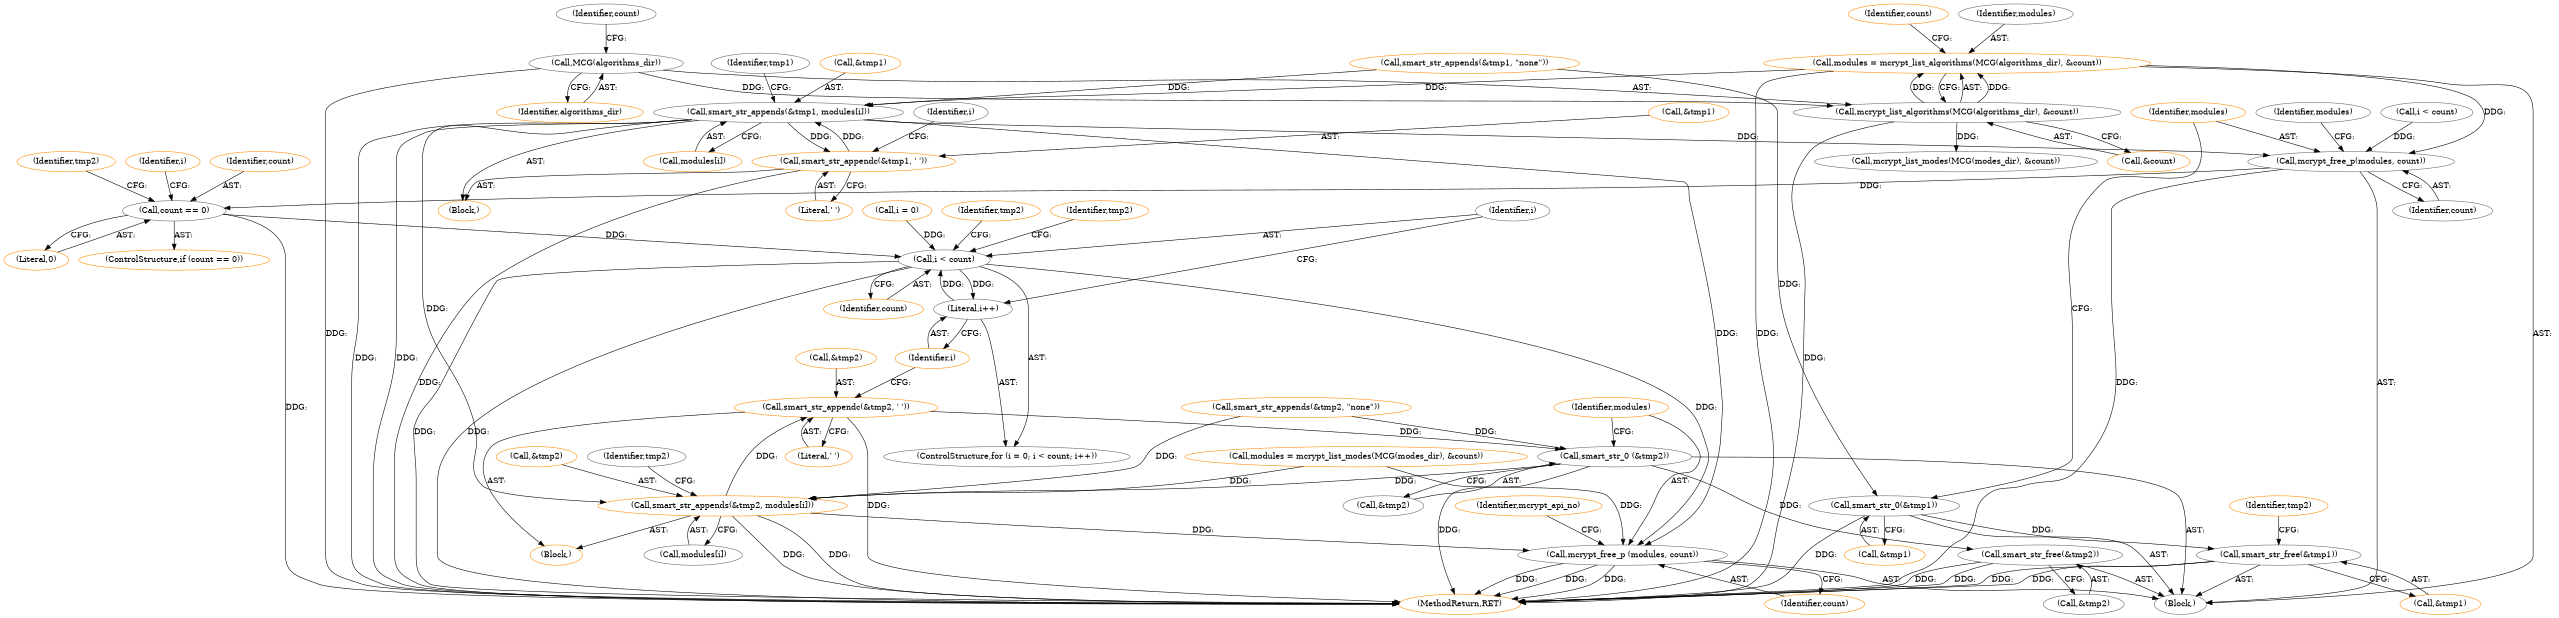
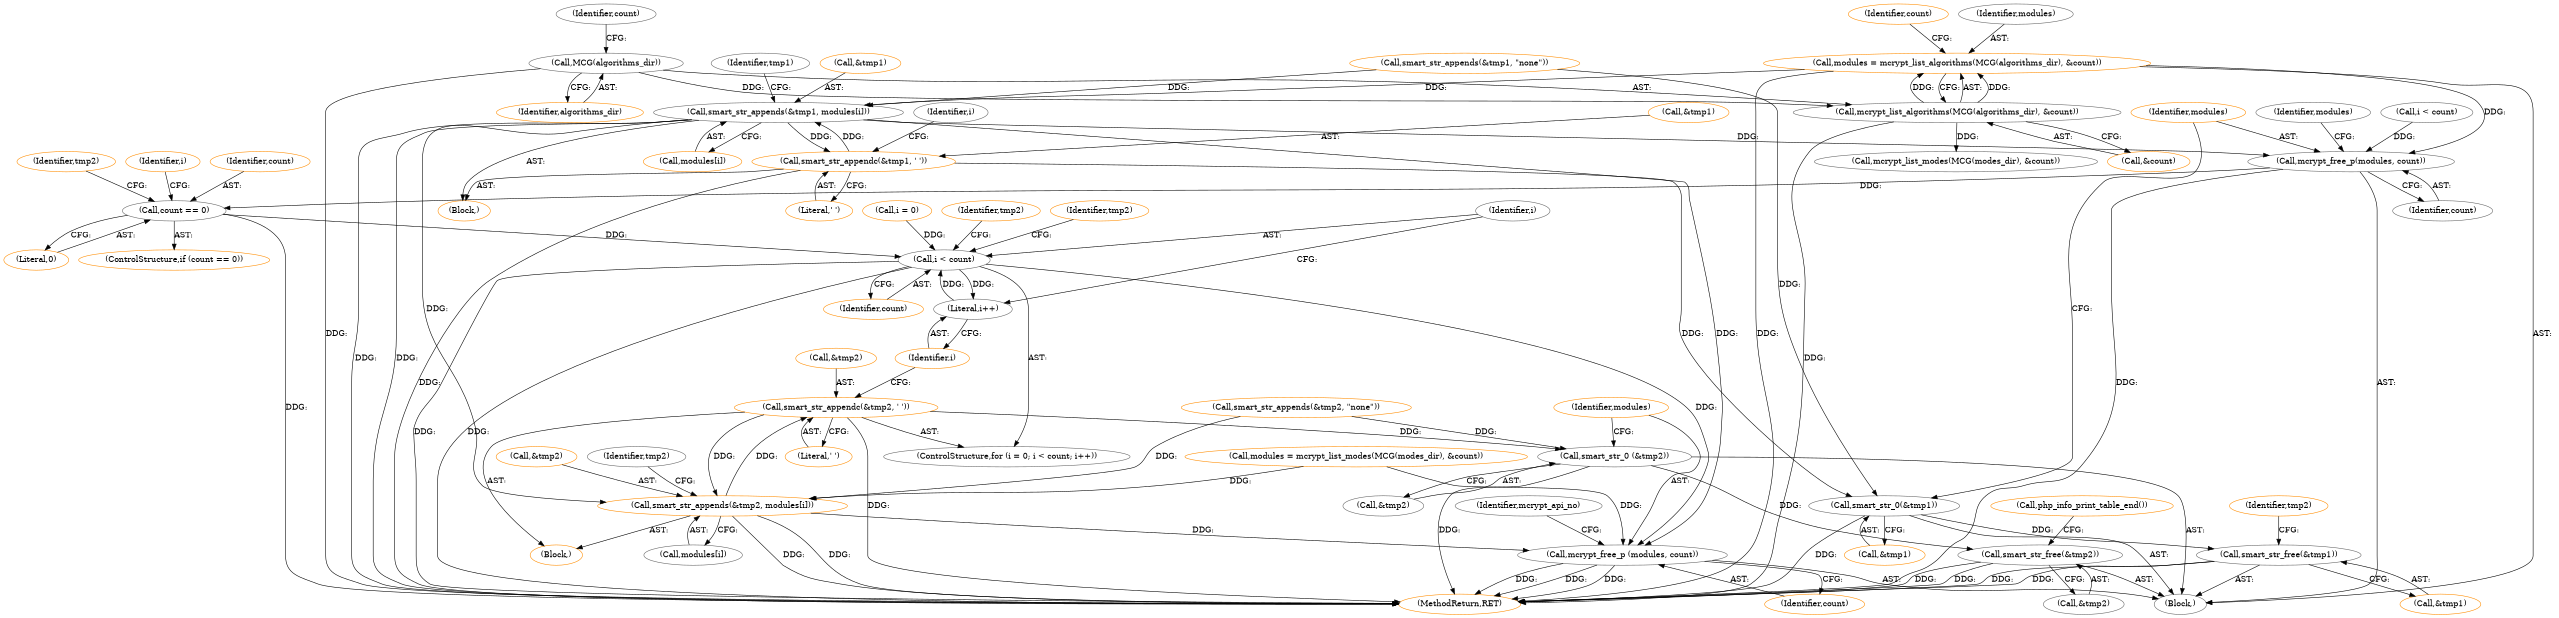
edge "(Call,smart_str_appendc(&tmp1, ' '))" -> "(Call,smart_str_0(&tmp1))": added, label "DDG:"
edge "(Literal,i++)" -> "(ControlStructure,for (i = 0; i < count; i++))": now "(Call,smart_str_appendc(&tmp2, ' '))" -> "(ControlStructure,for (i = 0; i < count; i++))"
edge "(Call,smart_str_0 (&tmp2))" -> "(Call,smart_str_appends(&tmp2, modules[i]))": now "(Call,smart_str_appendc(&tmp2, ' '))" -> "(Call,smart_str_appends(&tmp2, modules[i]))"
node "(Identifier,mcrypt_api_no)": color darkorange -> gray40
node "(Call,php_info_print_table_end())": added
